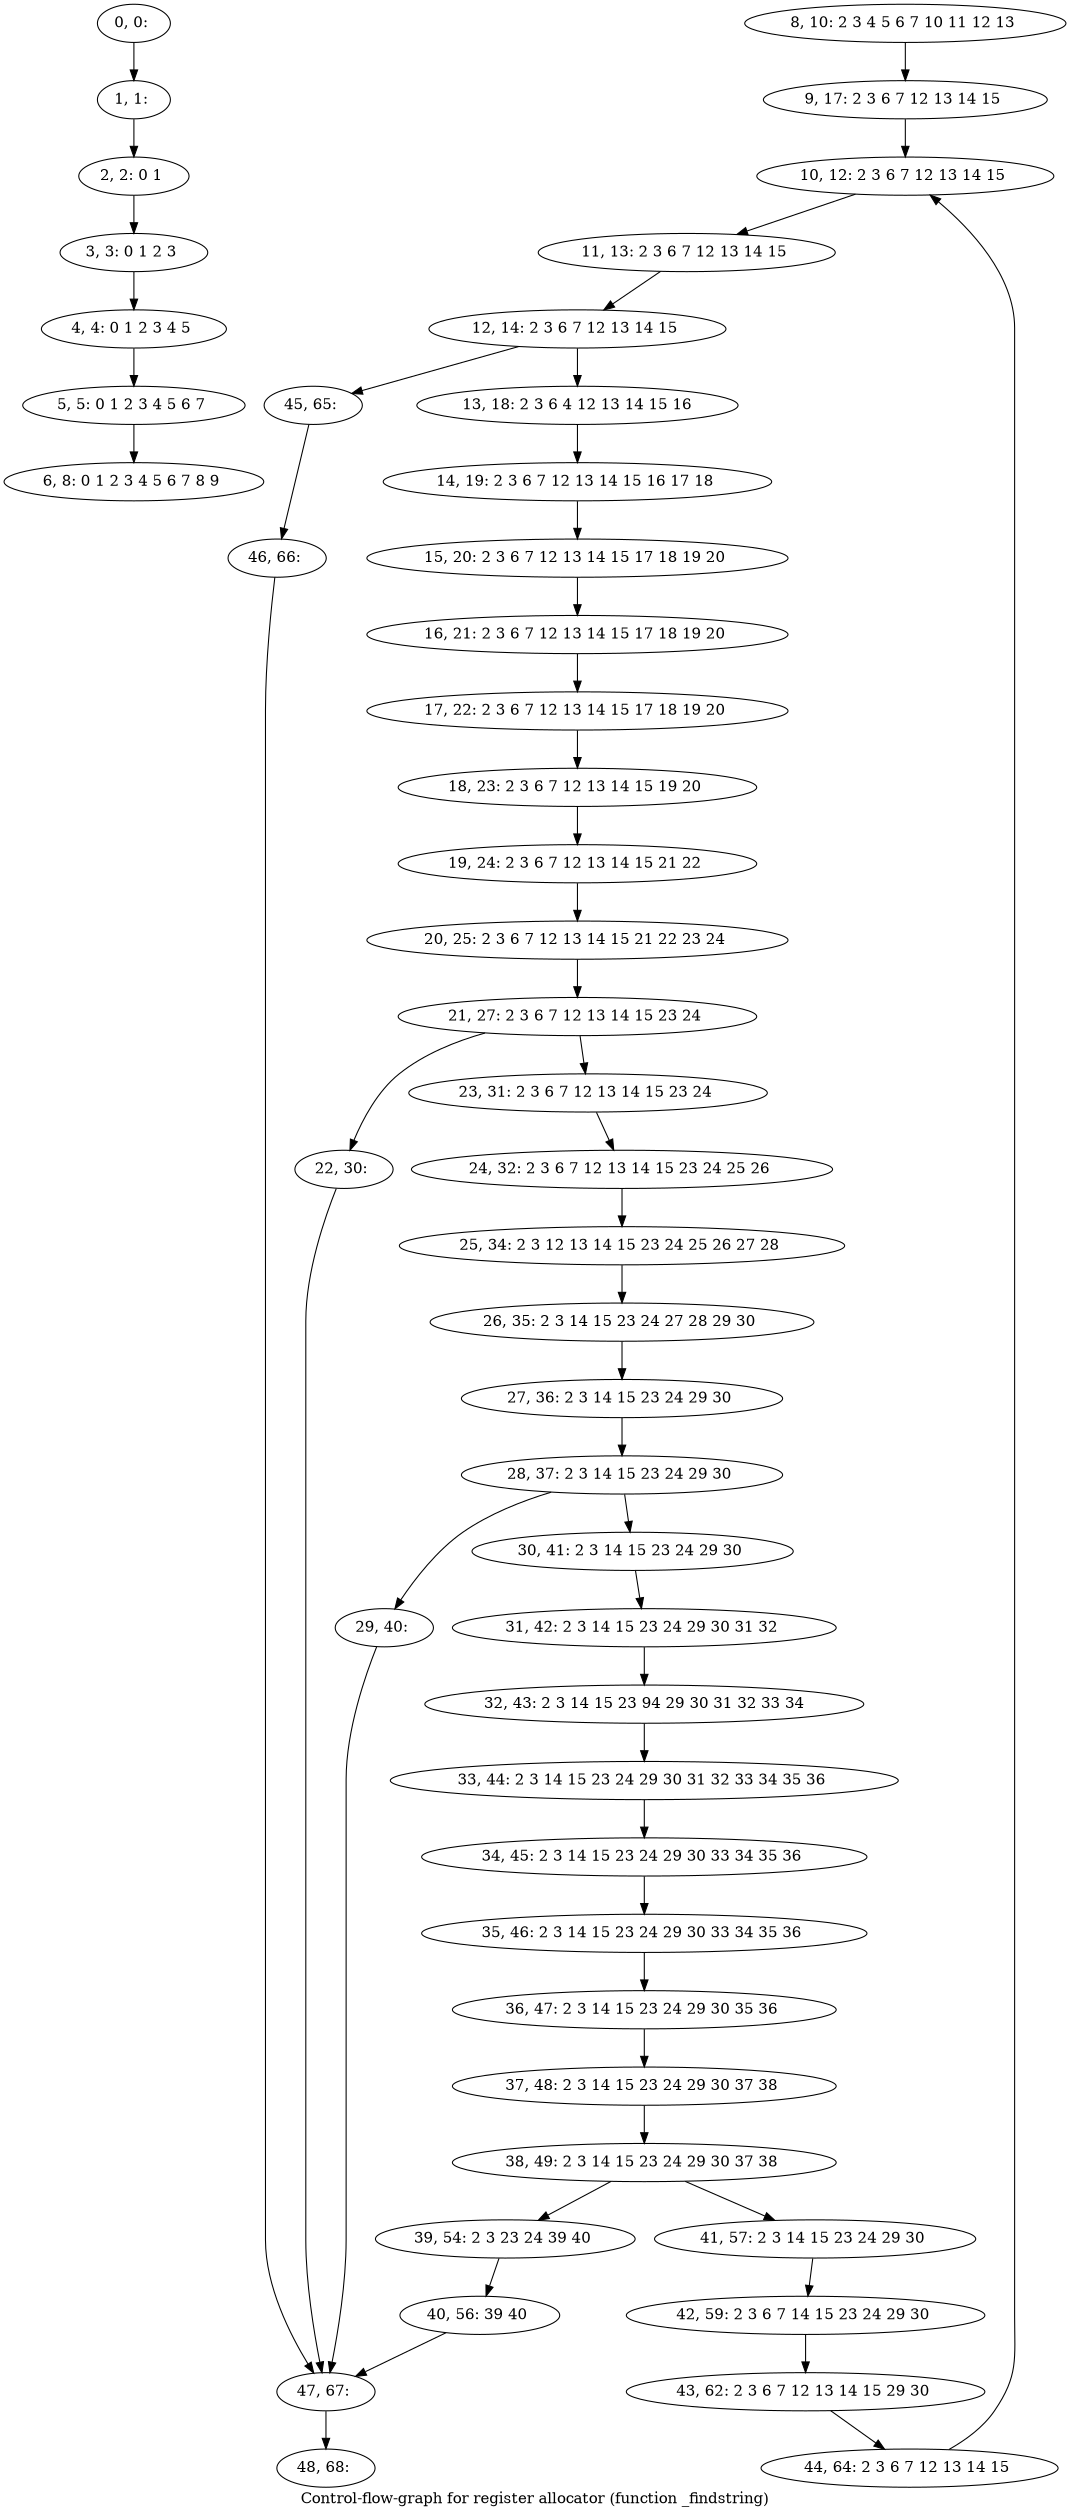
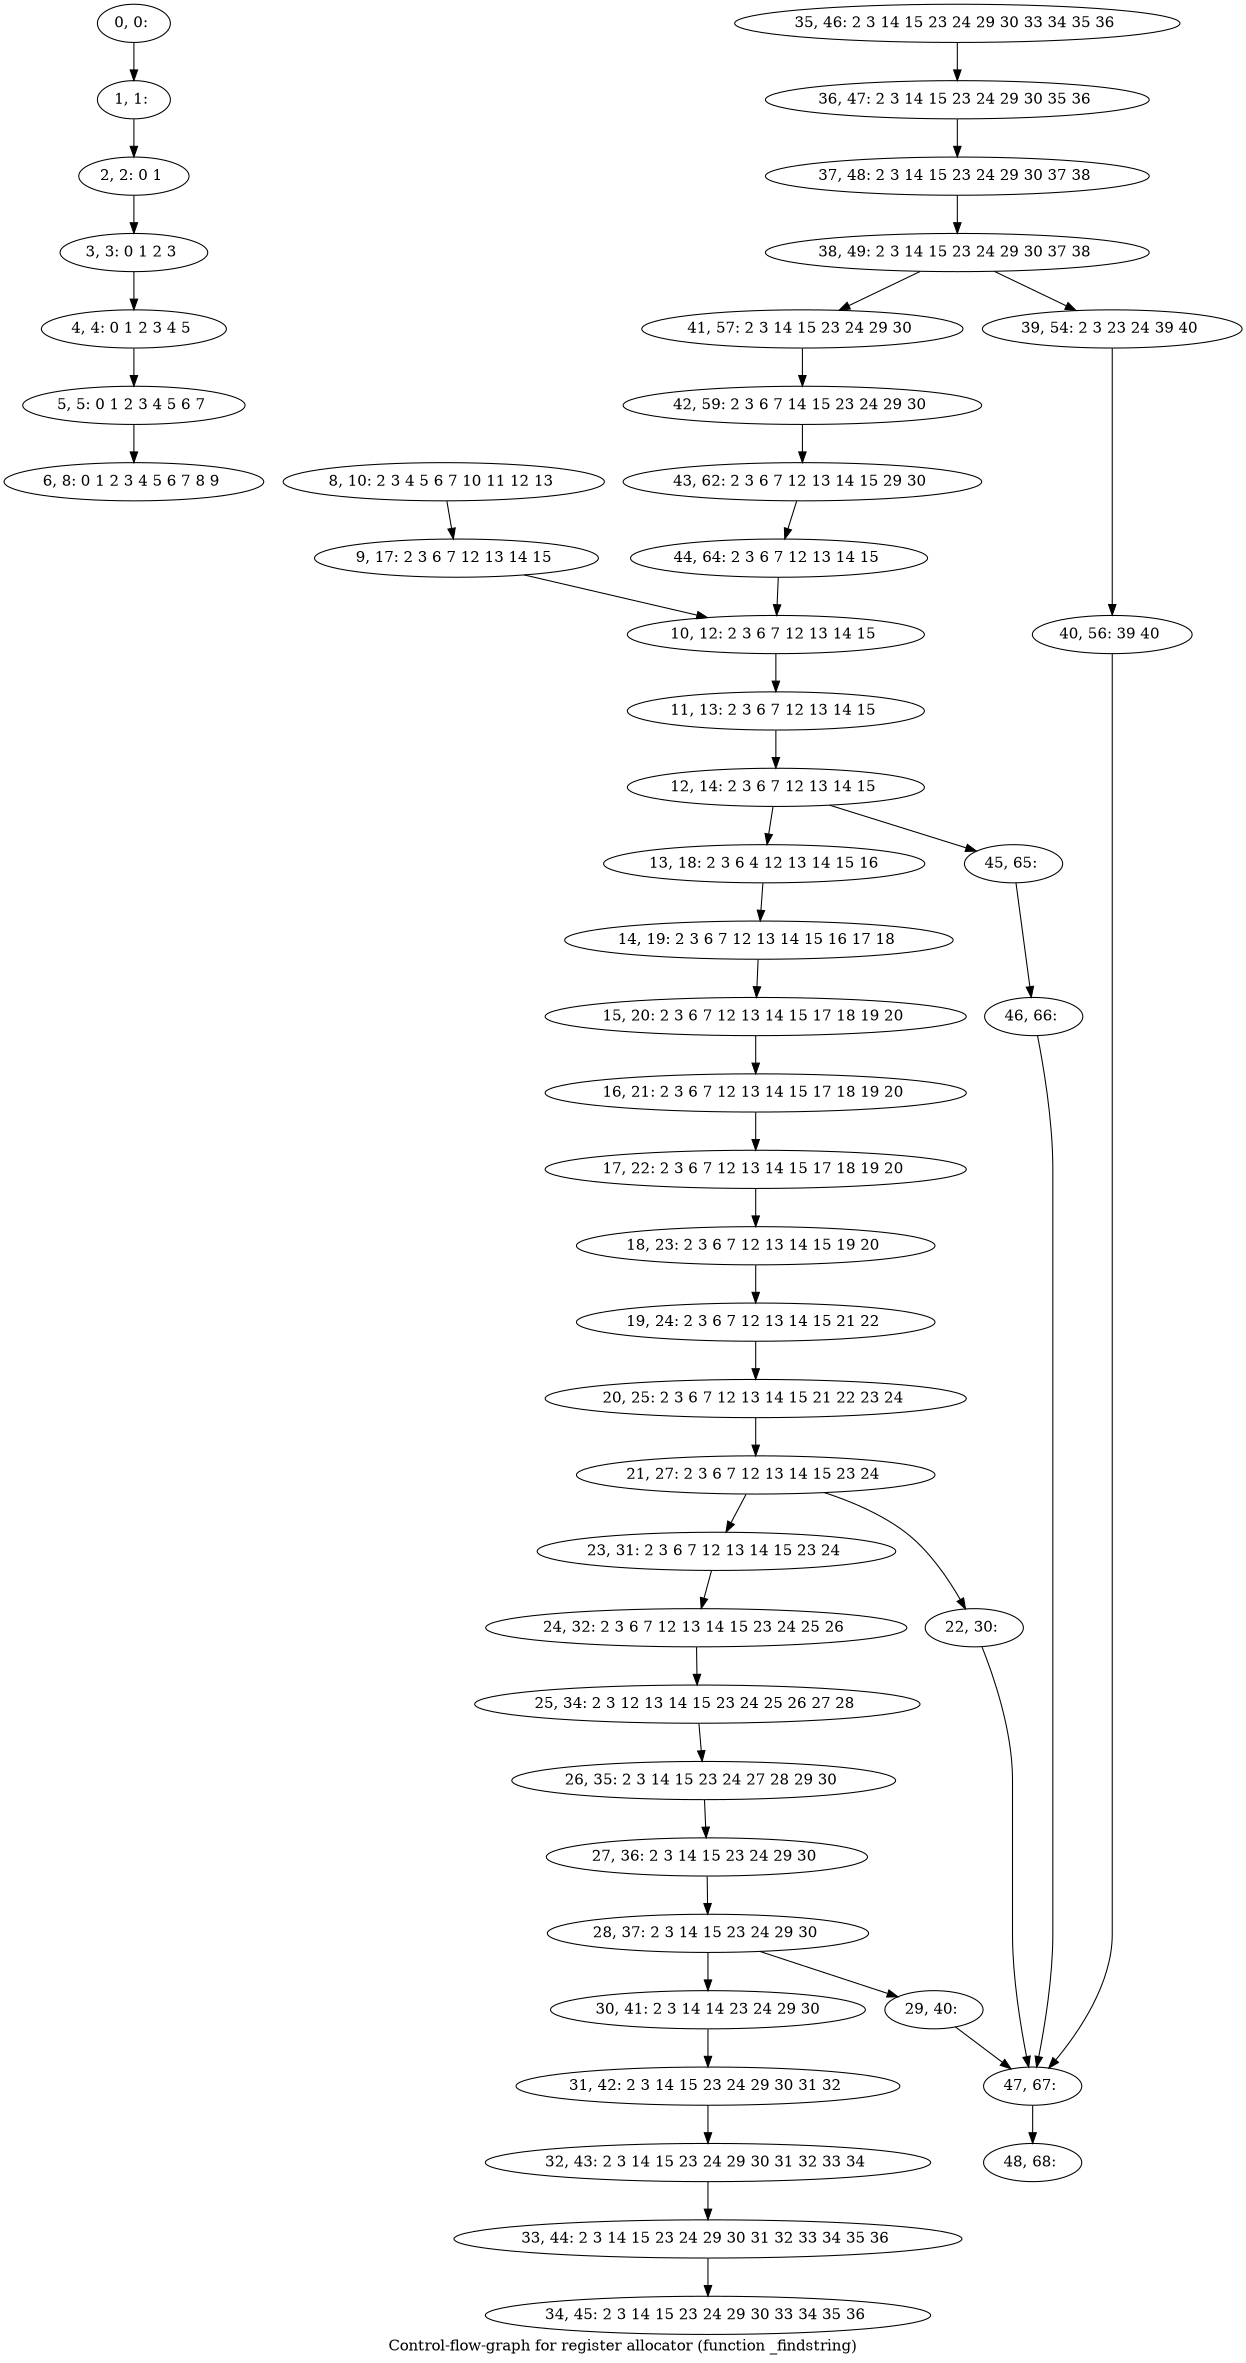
node "30, 41: 2 3 14 15 23 24 29 30": label "30, 41: 2 3 14 15 23 24 29 30" -> "30, 41: 2 3 14 14 23 24 29 30"
node "32, 43: 2 3 14 15 23 94 29 30 31 32 33 34": label "32, 43: 2 3 14 15 23 94 29 30 31 32 33 34" -> "32, 43: 2 3 14 15 23 24 29 30 31 32 33 34"
edge "34, 45: 2 3 14 15 23 24 29 30 33 34 35 36" -> "35, 46: 2 3 14 15 23 24 29 30 33 34 35 36": removed
